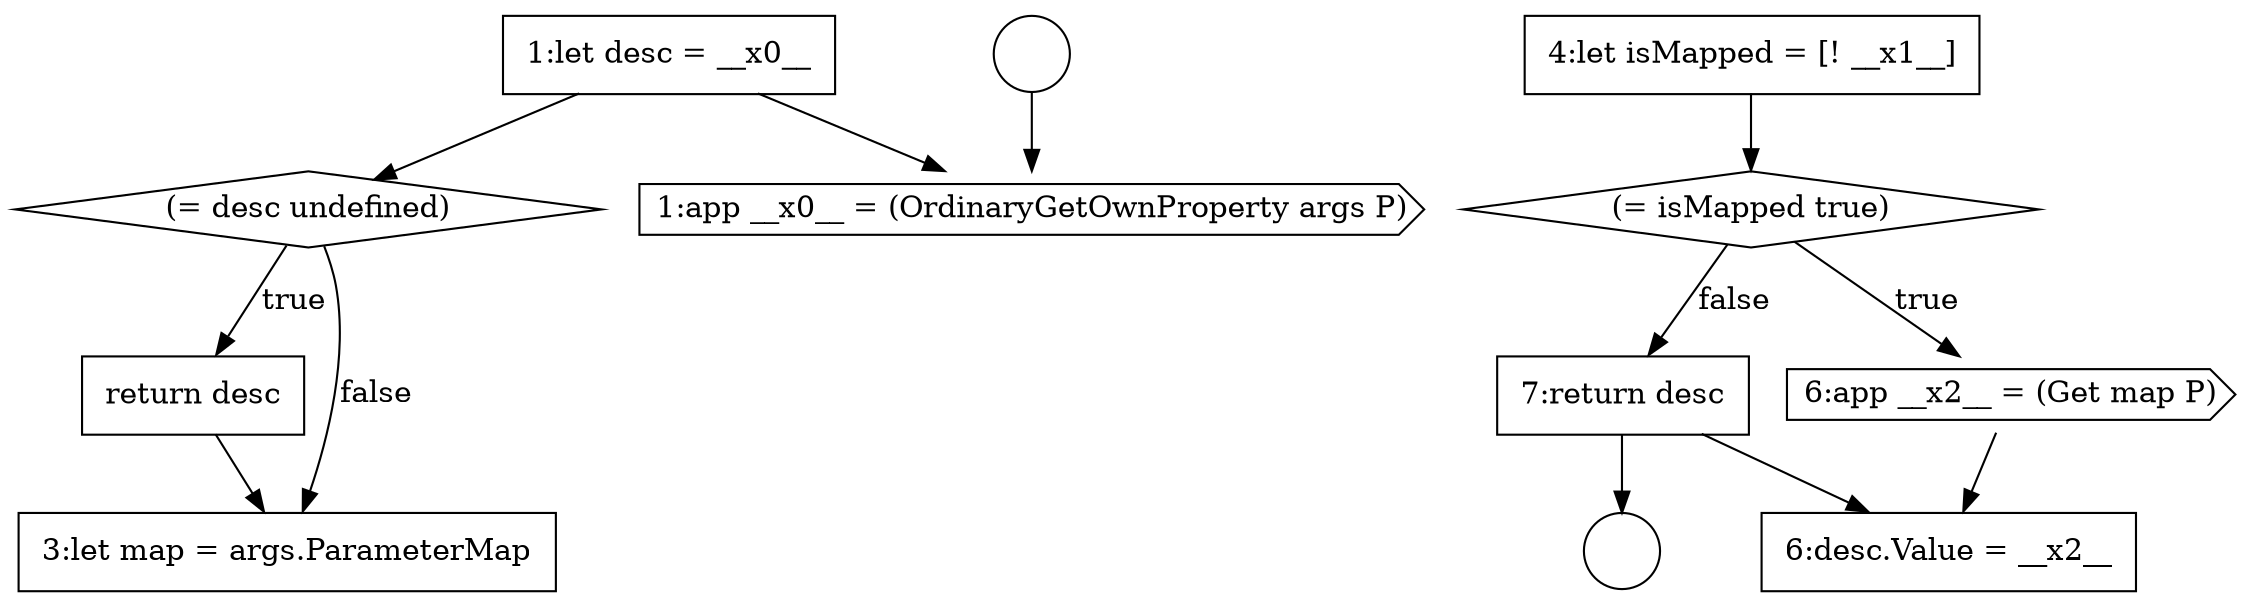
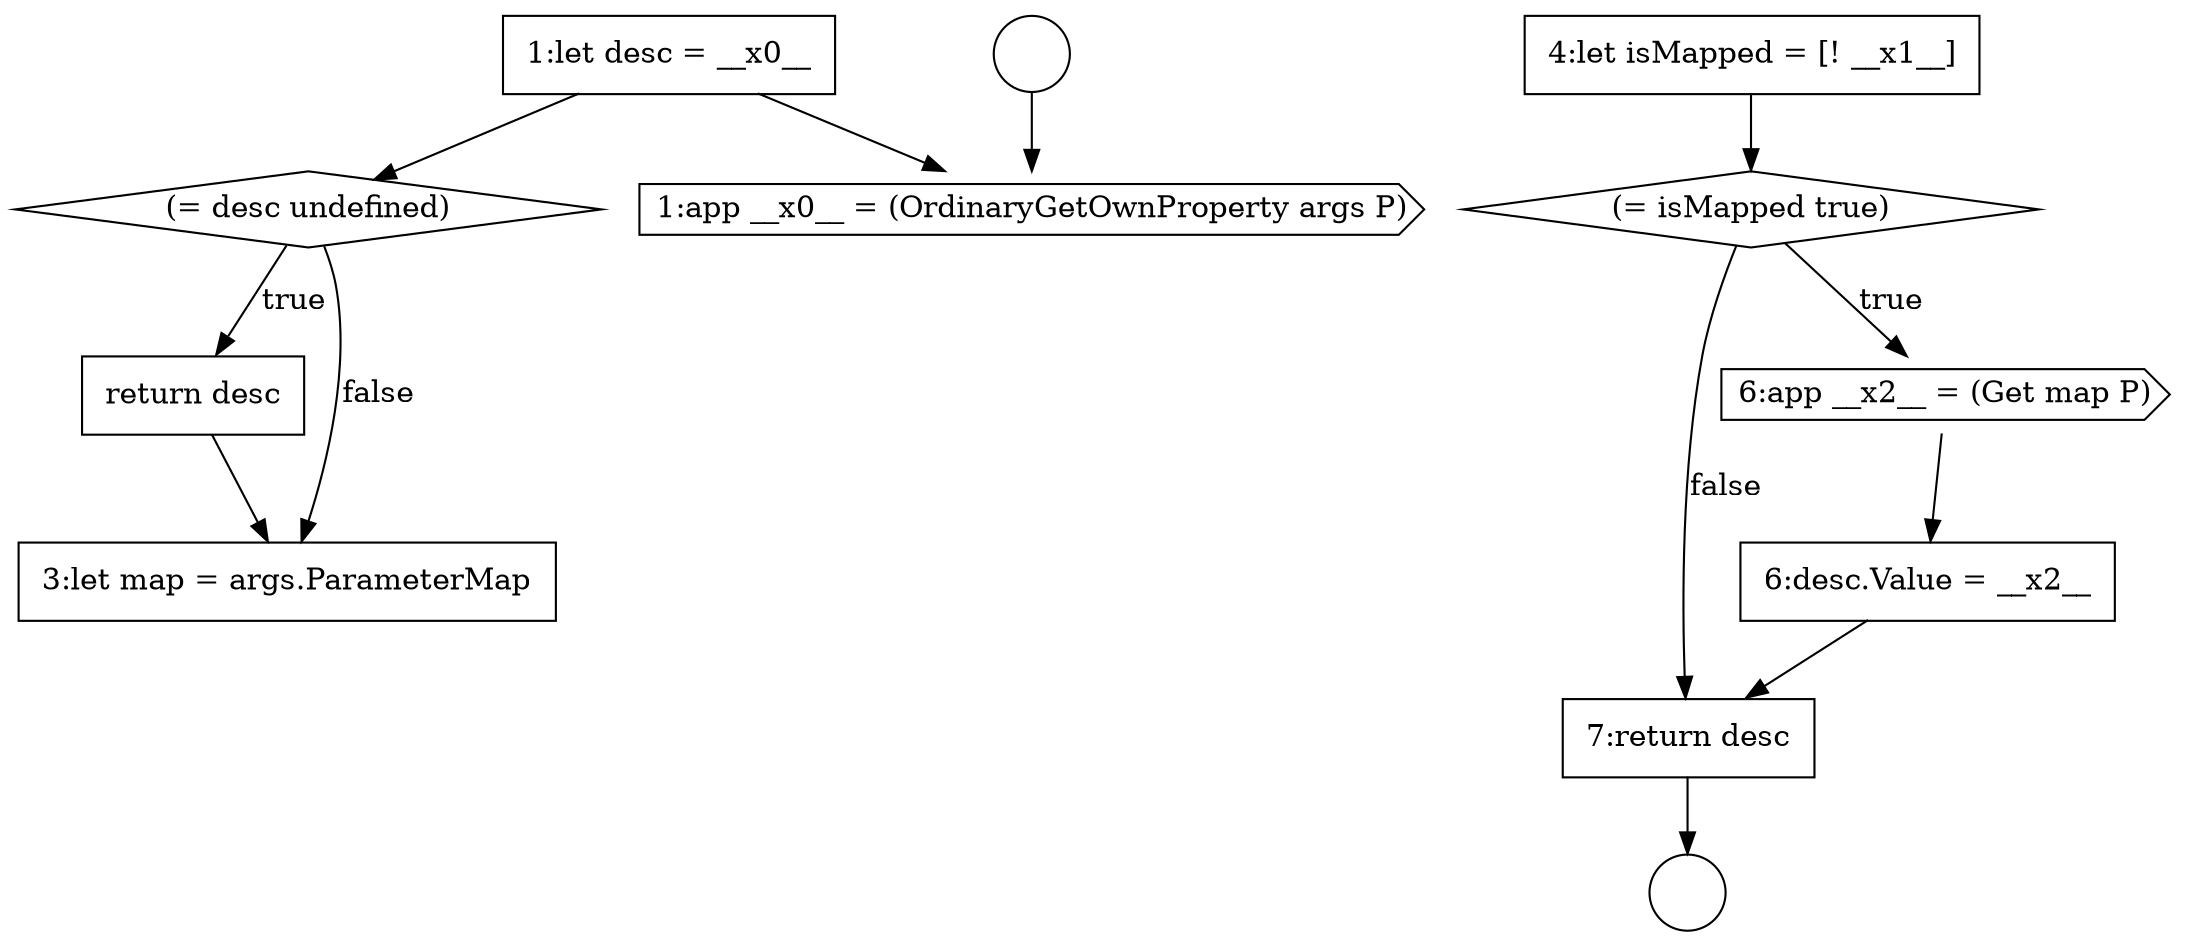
edge "7:return desc" -> "6:desc.Value = __x2__": reversed
